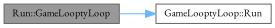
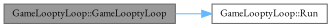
node "Run::GameLooptyLoop": label "Run::GameLooptyLoop" -> "GameLooptyLoop::GameLooptyLoop"
